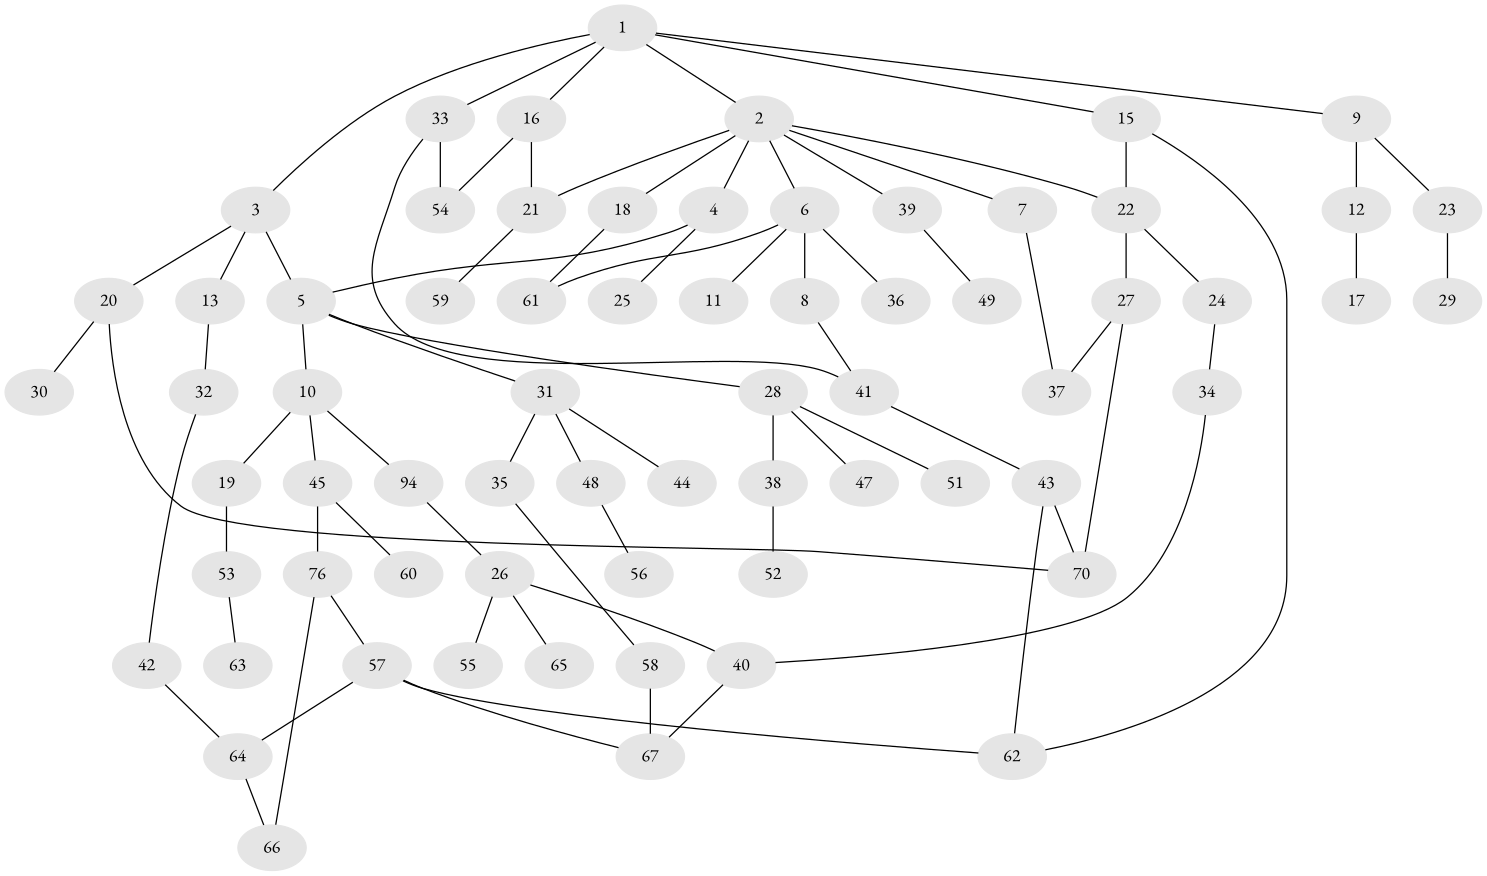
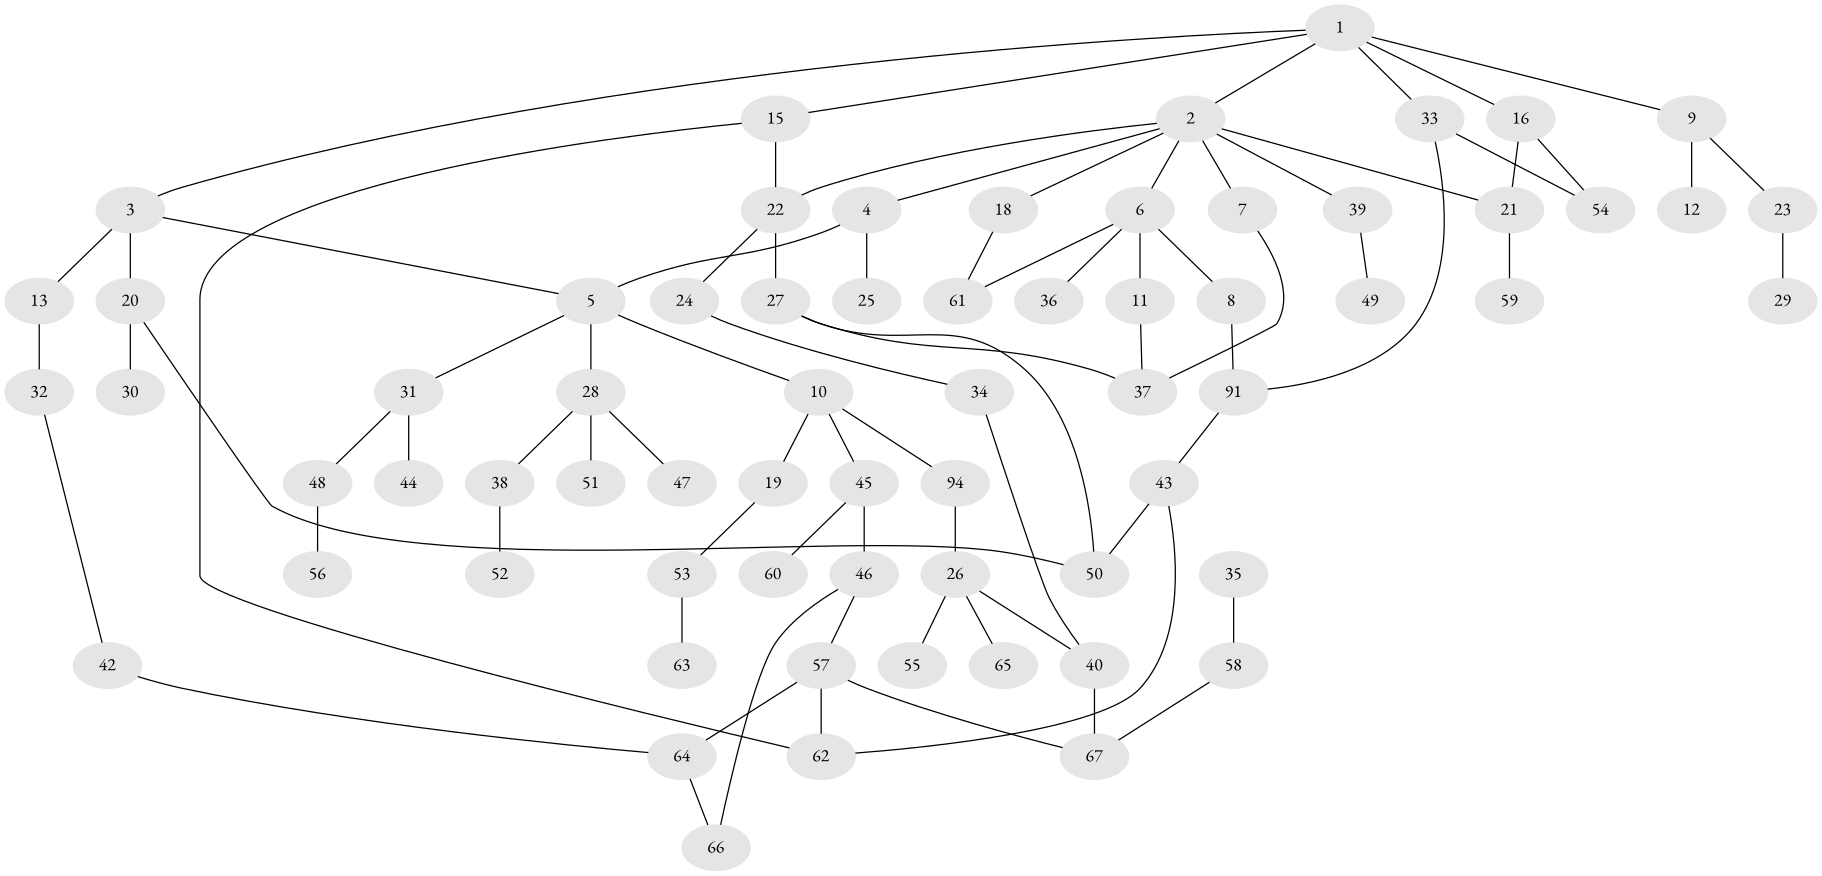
node "17": removed
edge "11" -- "37": added
node "41": label "41" -> "91"
edge "31" -- "35": removed
node "76": label "76" -> "46"
node "70": label "70" -> "50"
